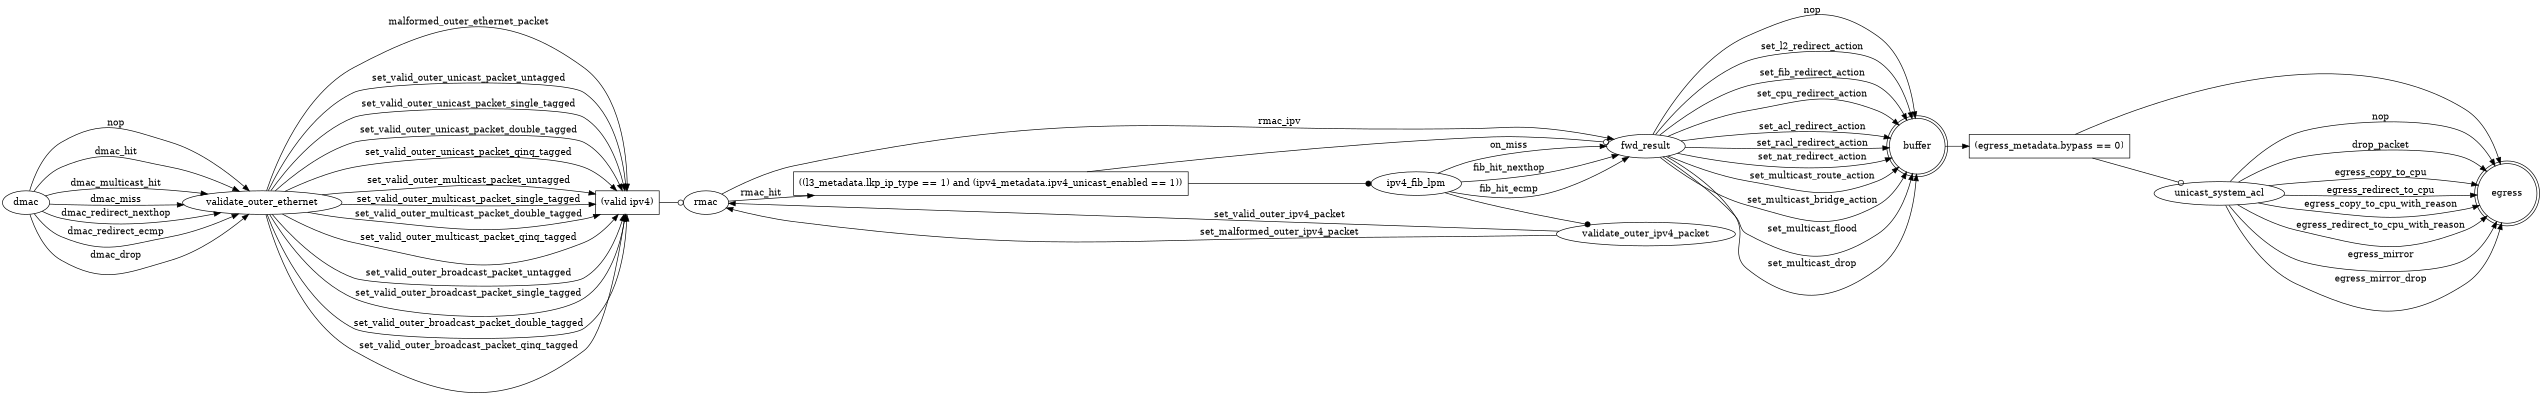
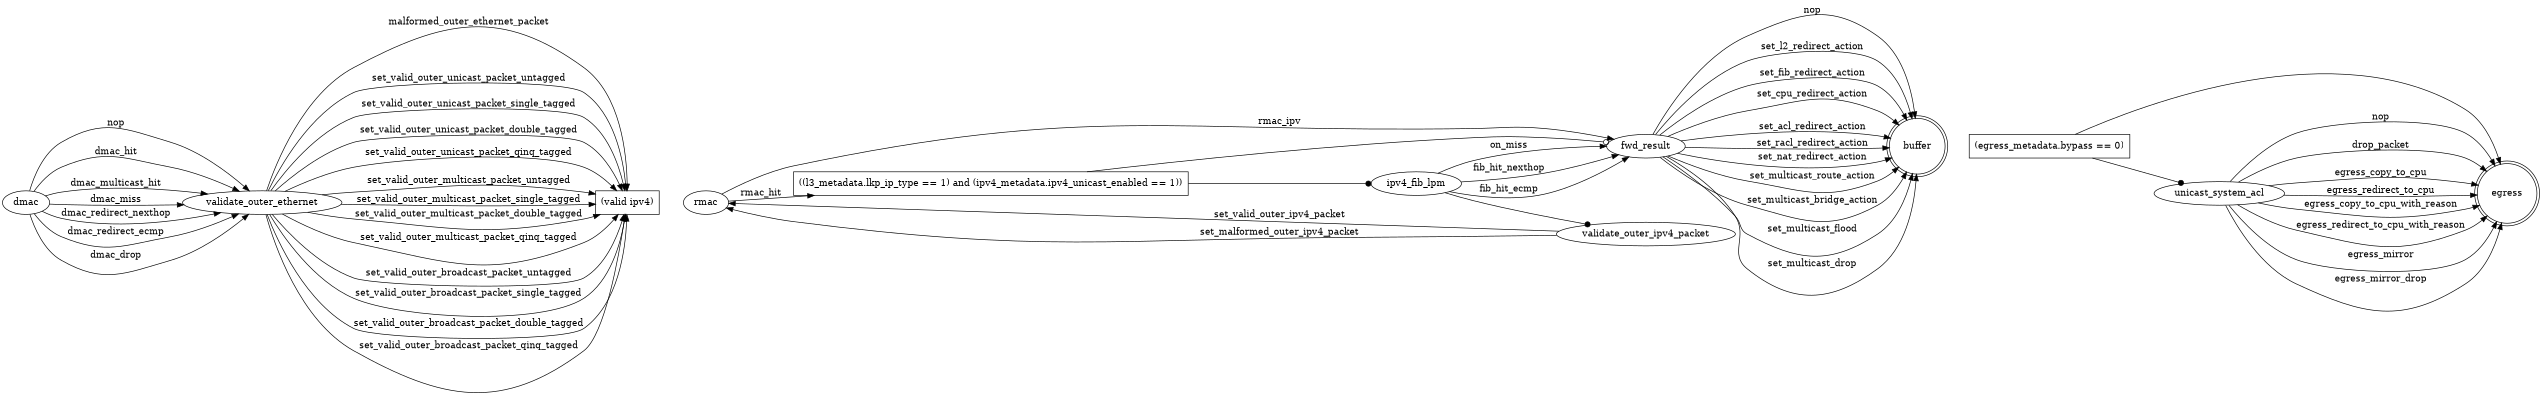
edge "buffer" -> "(egress_metadata.bypass == 0)": removed
edge "(egress_metadata.bypass == 0)" -> "unicast_system_acl": arrowhead odot -> dot
edge "(valid ipv4)" -> "rmac": removed
